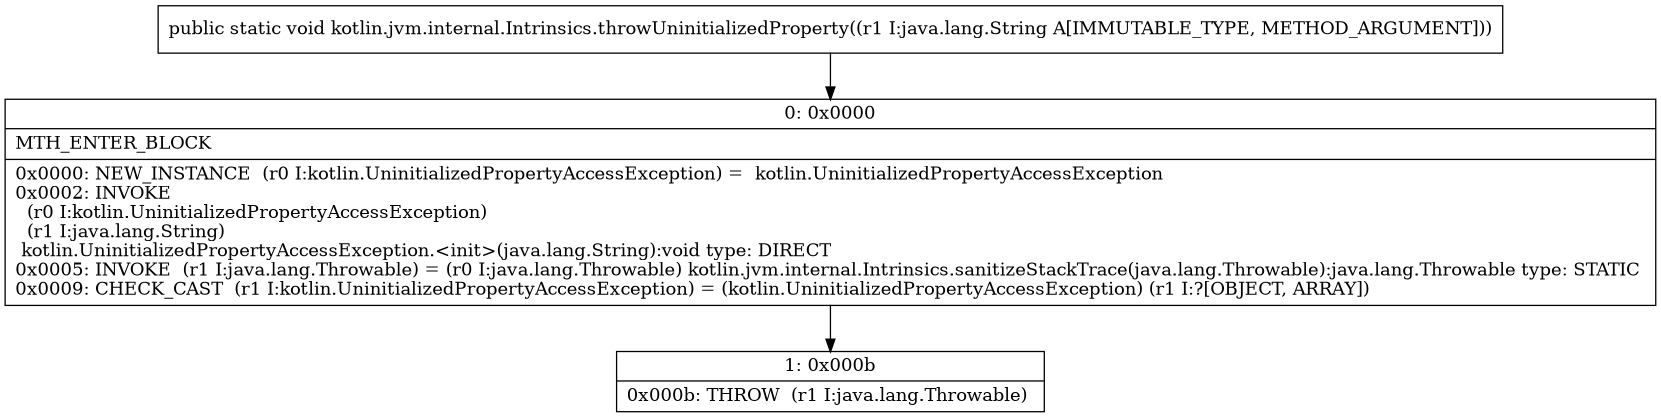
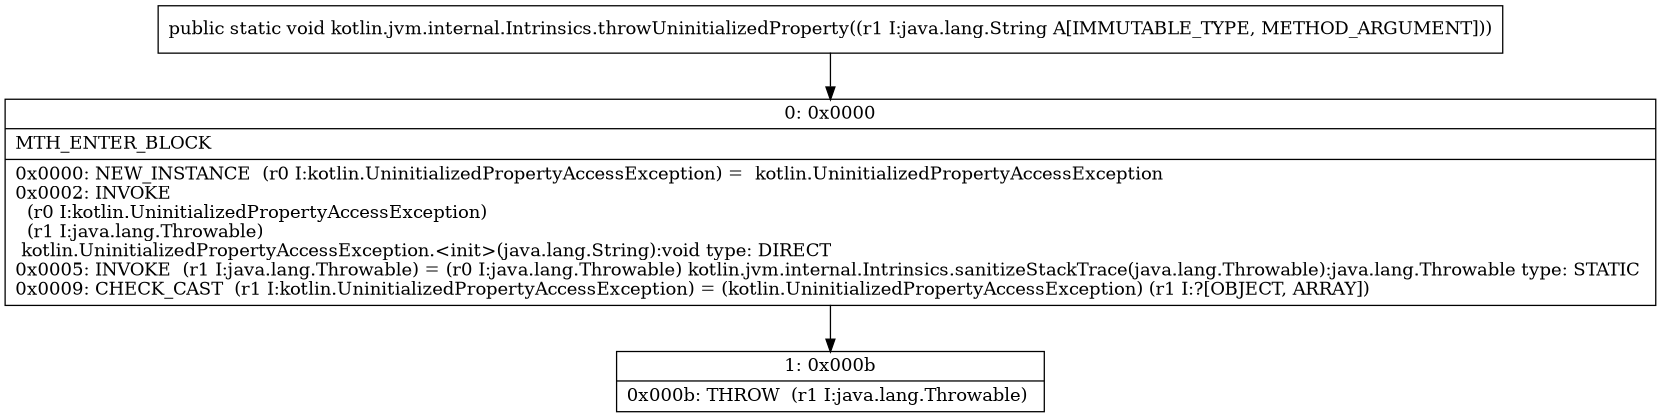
node "0: 0x0000": text "(r1 I:java.lang.String)" -> "(r1 I:java.lang.Throwable)"
